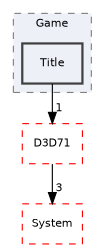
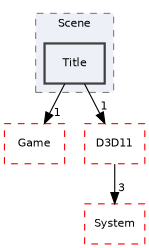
cluster "Game": label "Game" -> "Scene"
node "Game": added
node "D3D71": label "D3D71" -> "D3D11"
